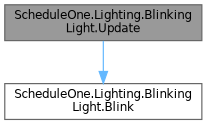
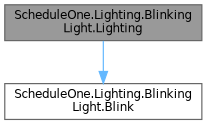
node "ScheduleOne.Lighting.Blinking Light.Update": label "ScheduleOne.Lighting.Blinking Light.Update" -> "ScheduleOne.Lighting.Blinking Light.Lighting"
